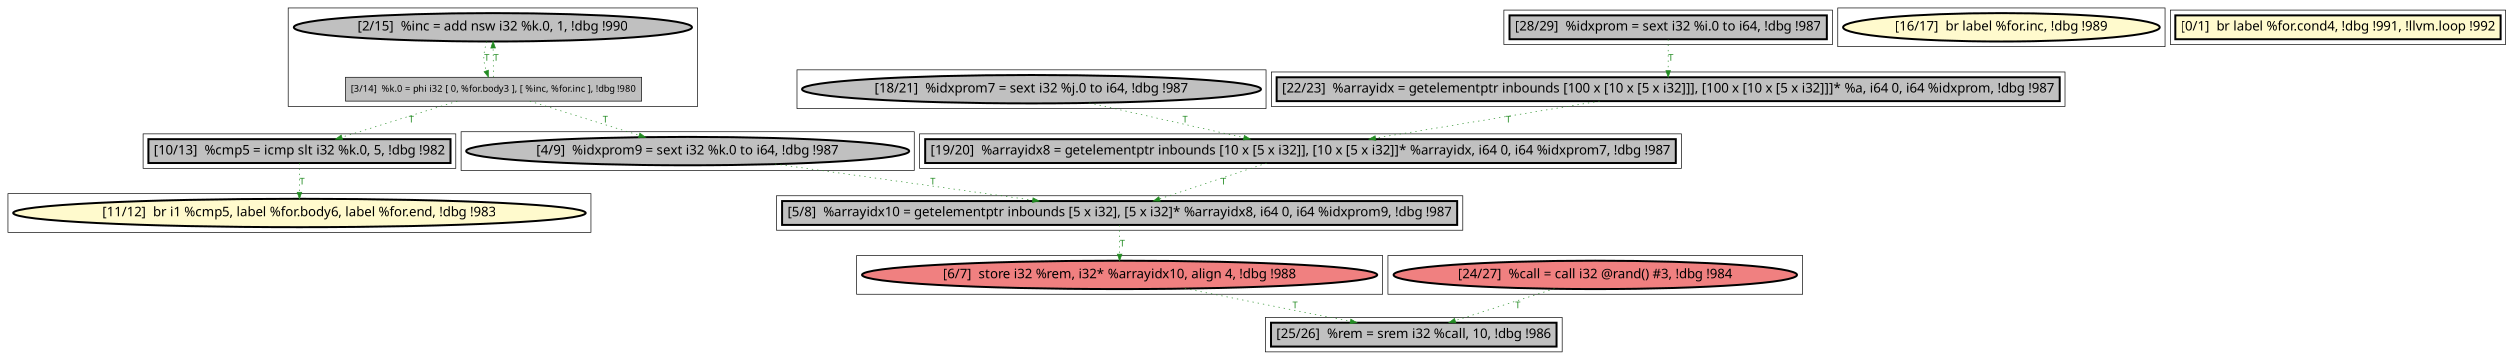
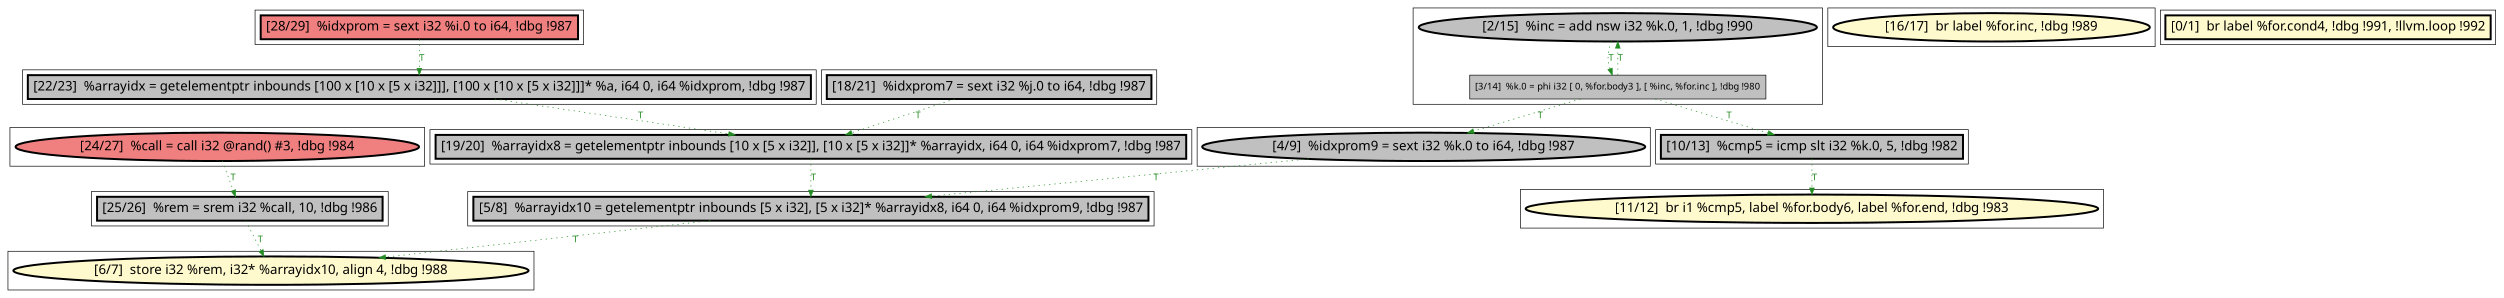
node "[28/29]  %idxprom = sext i32 %i.0 to i64, !dbg !987": fillcolor grey -> lightcoral
node "[18/21]  %idxprom7 = sext i32 %j.0 to i64, !dbg !987": shape ellipse -> box
node "[6/7]  store i32 %rem, i32* %arrayidx10, align 4, !dbg !988": fillcolor lightcoral -> lemonchiffon
edge "[6/7]  store i32 %rem, i32* %arrayidx10, align 4, !dbg !988" -> "[25/26]  %rem = srem i32 %call, 10, !dbg !986": reversed
